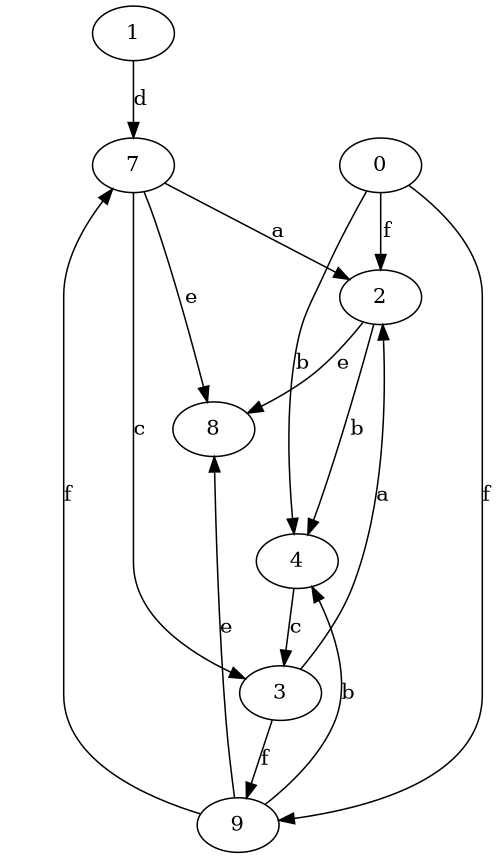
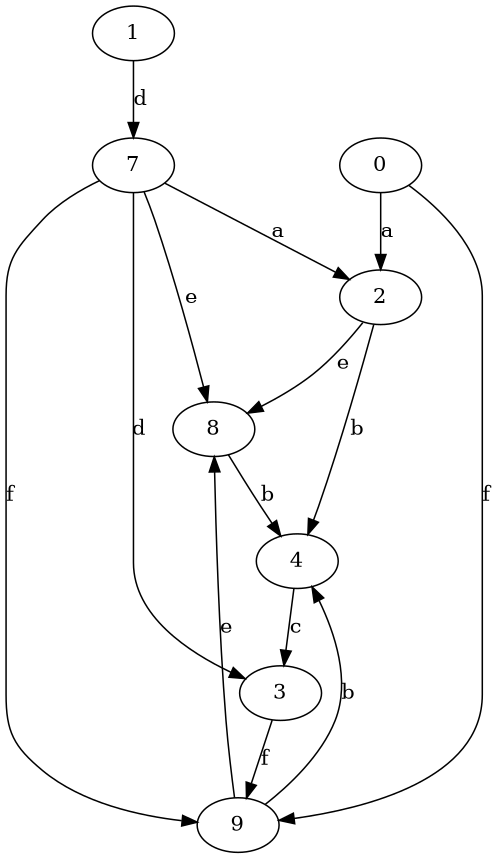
edge "0" -> "2": label "f" -> "a"
edge "0" -> "4": now "8" -> "4"
edge "7" -> "3": label "c" -> "d"
edge "3" -> "2": removed, label "a"
edge "9" -> "7": reversed
